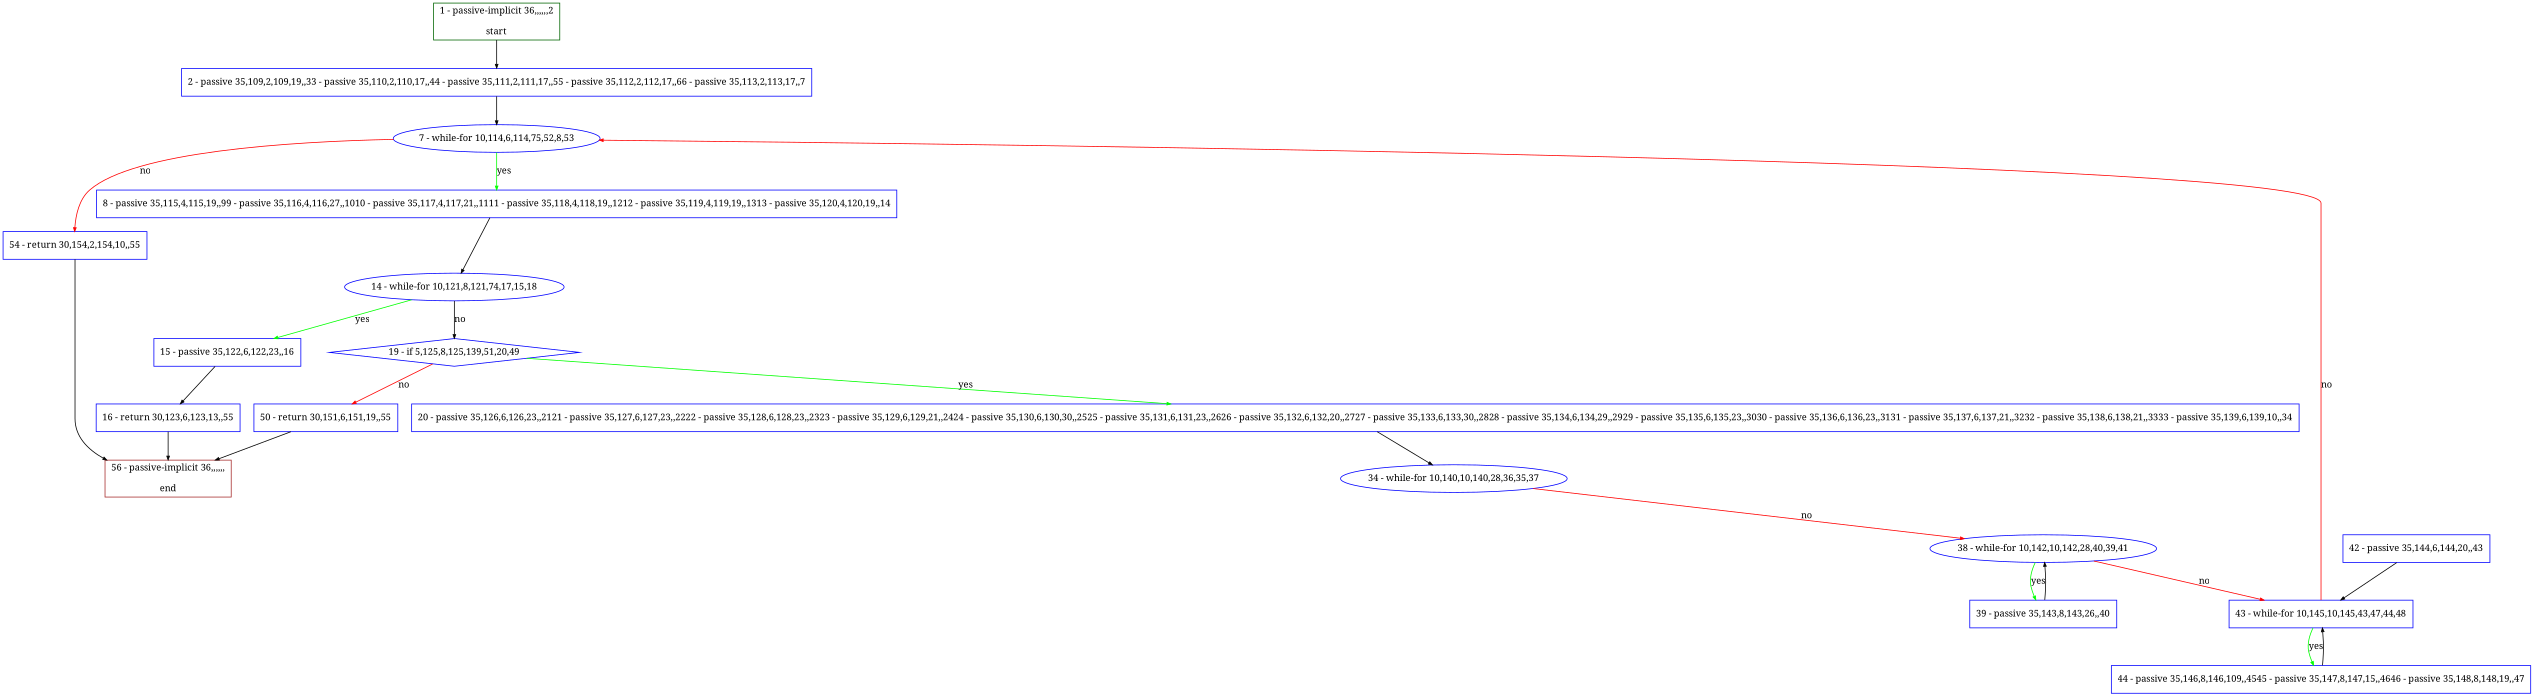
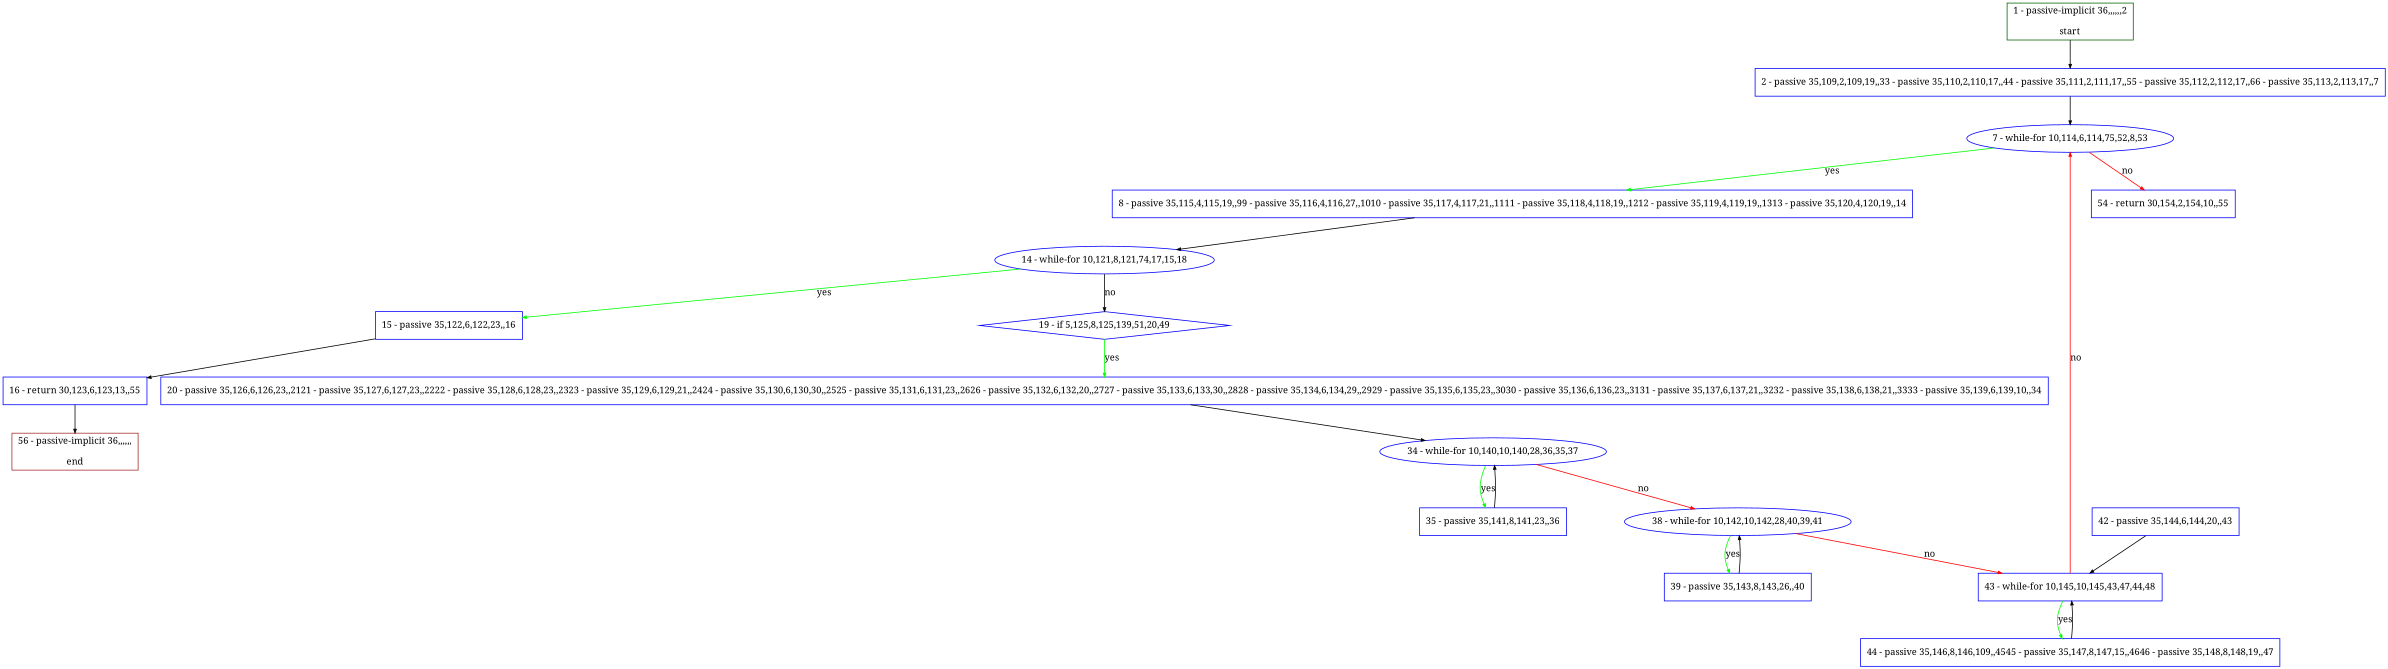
edge "54 - return 30,154,2,154,10,,55" -> "56 - passive-implicit 36,,,,,, end": removed
node "50 - return 30,151,6,151,19,,55": removed
node "35 - passive 35,141,8,141,23,,36": added
